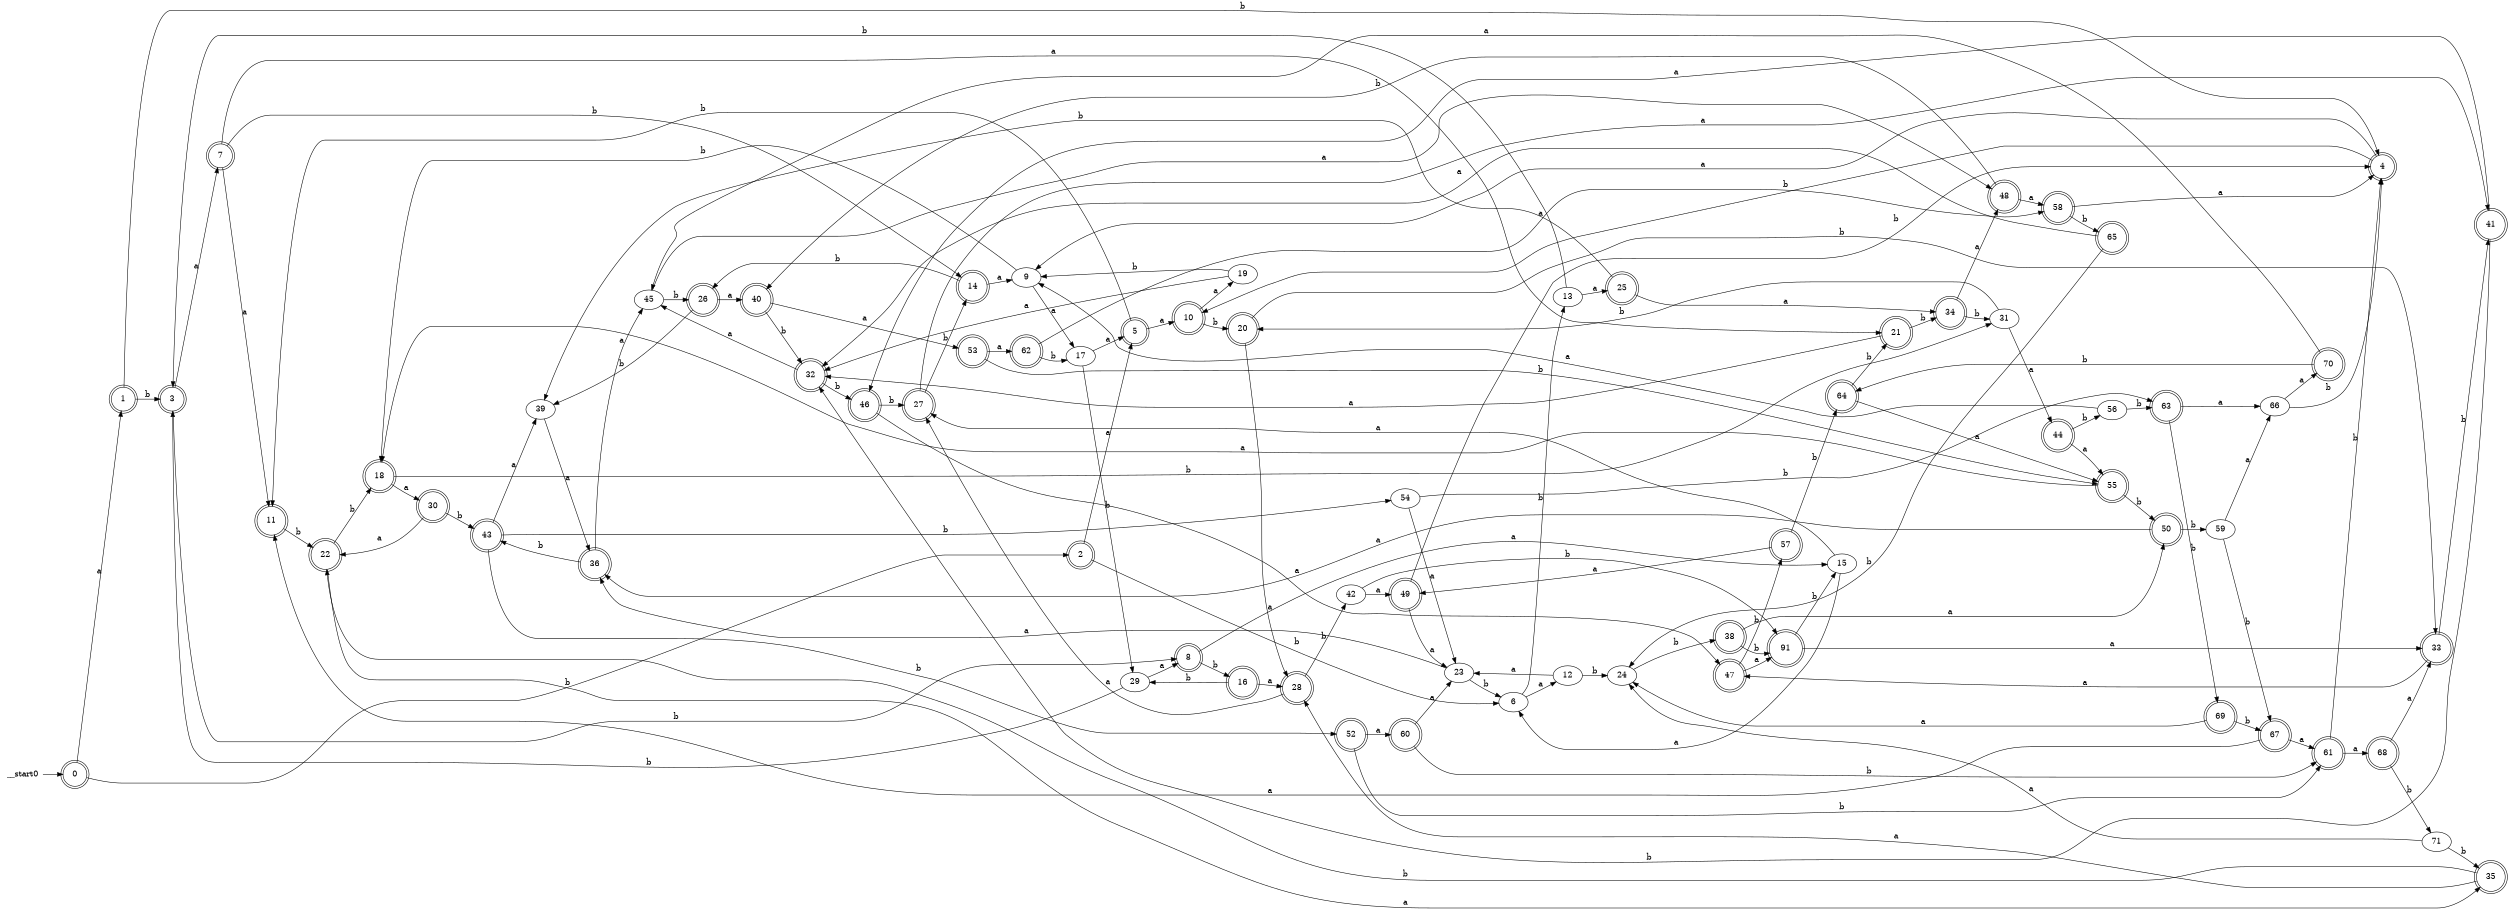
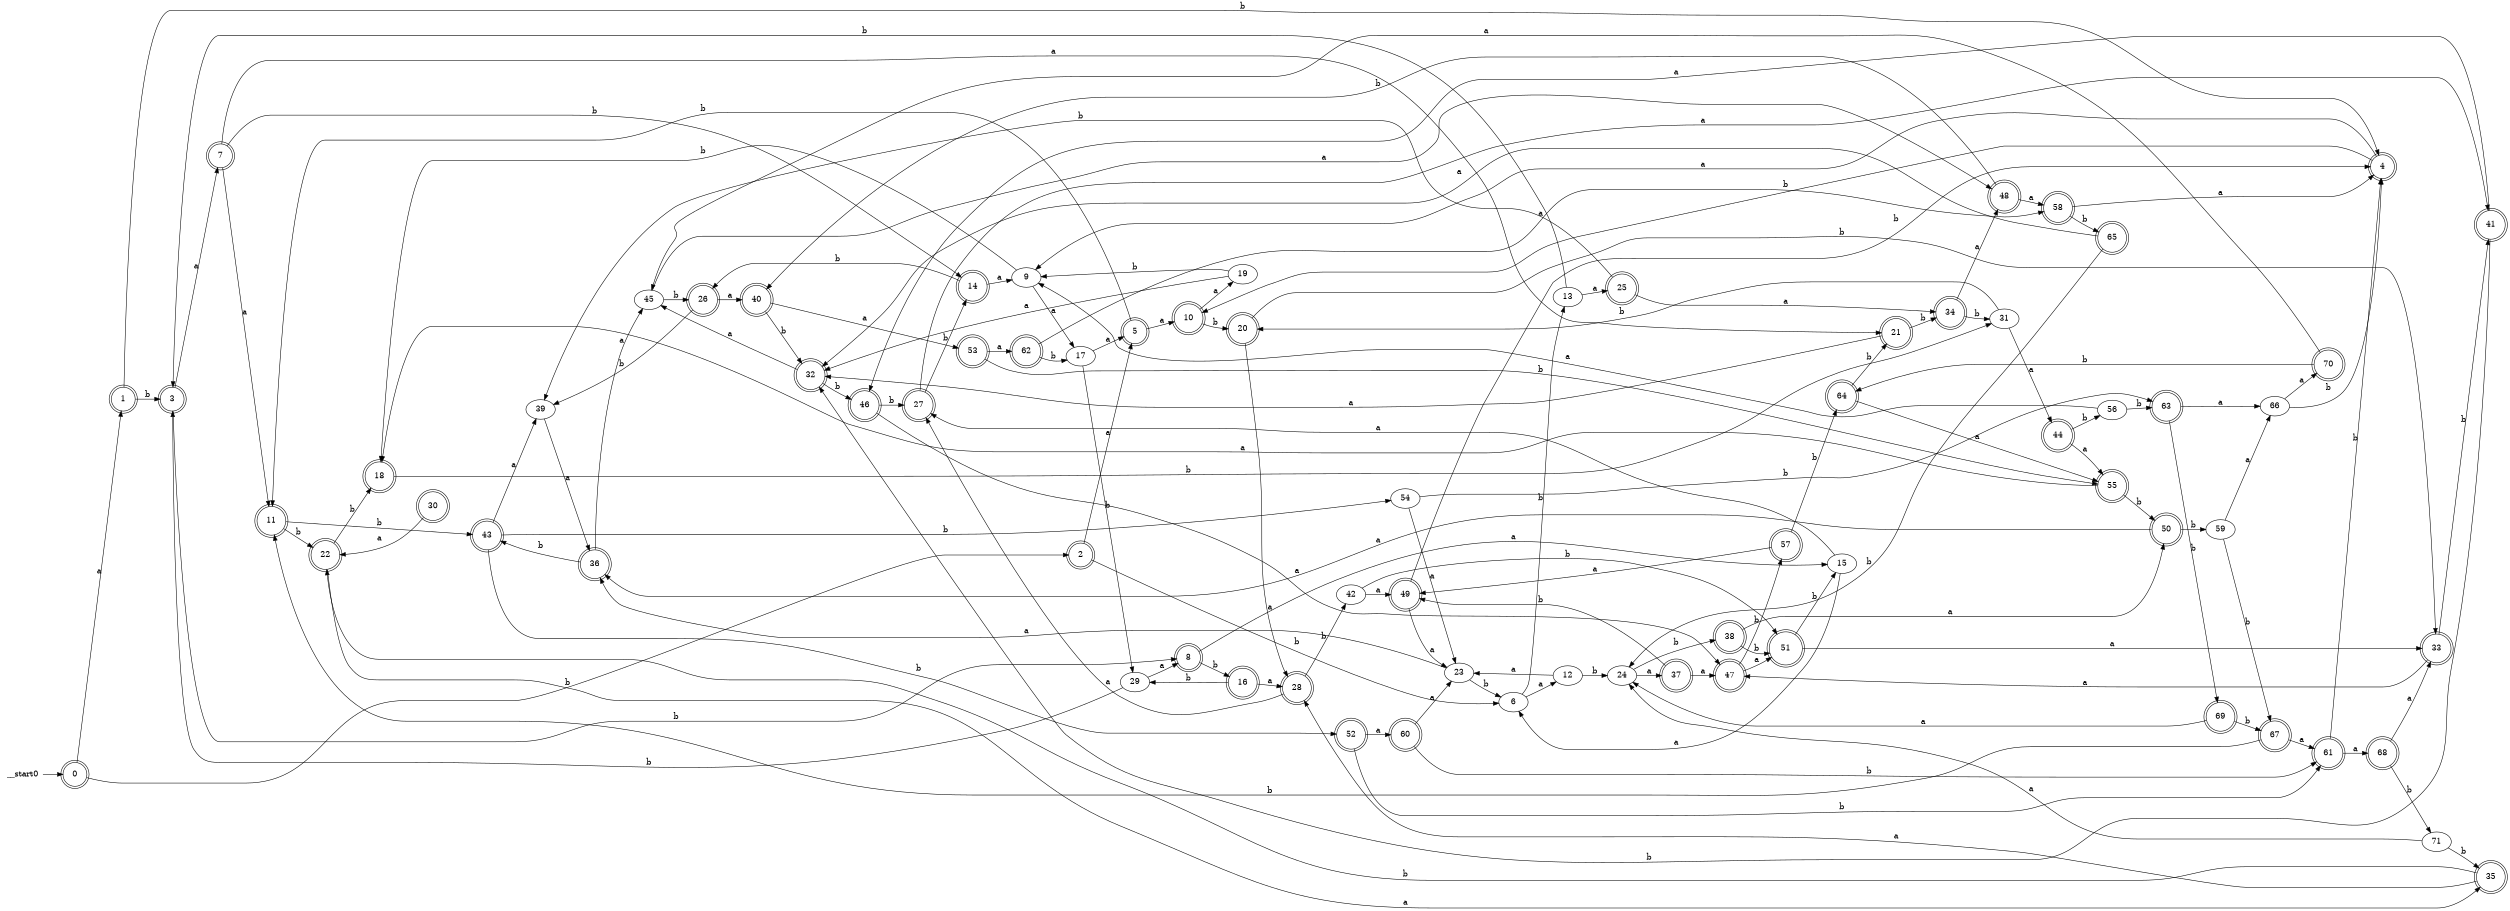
edge "18" -> "30": removed, label "a"
edge "30" -> "43": now "11" -> "43"
node "91": label "91" -> "51"
node "37": added
edge "67" -> "11": label "a" -> "b"
